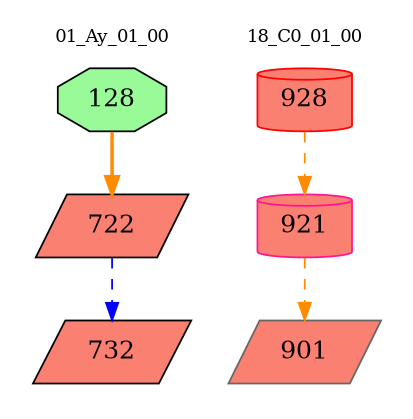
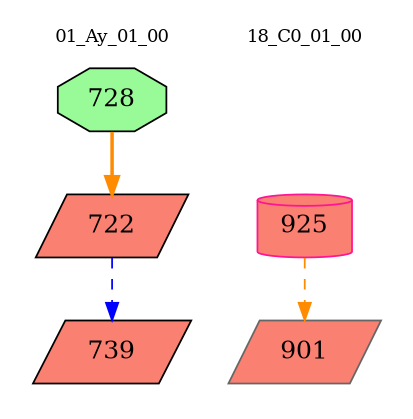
node "128": label "128" -> "728"
node "928": removed
node "921": label "921" -> "925"
node "732": label "732" -> "739"
